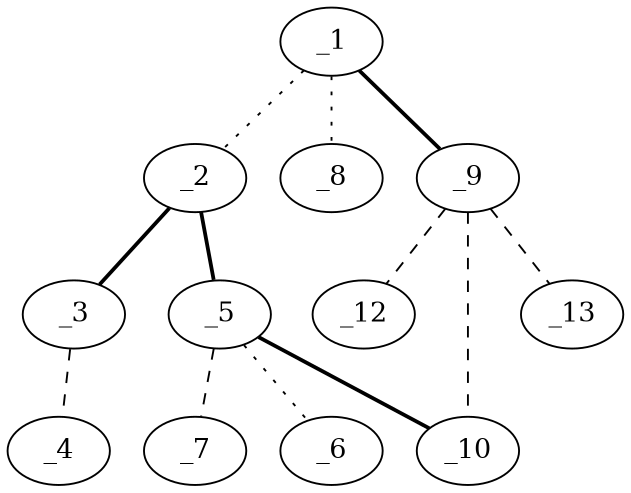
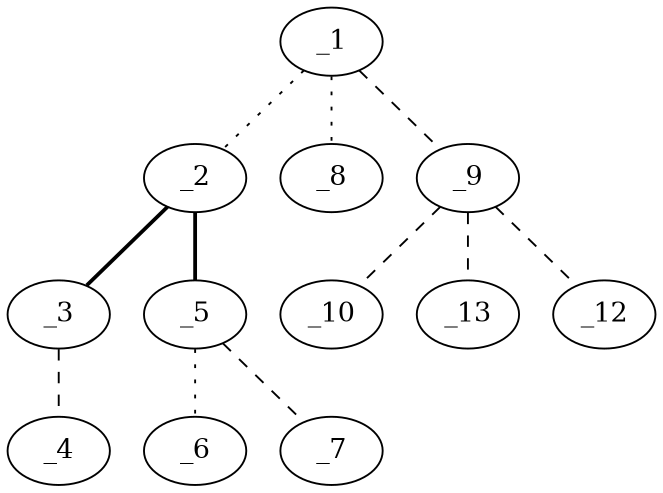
edge "_1" -- "_9": style bold -> dashed
edge "_5" -- "_10": removed
